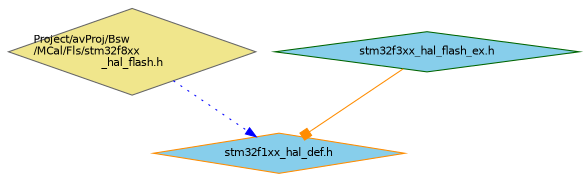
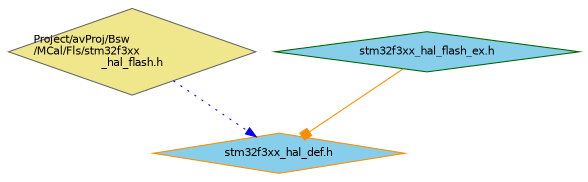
node "Project/avProj/Bsw /MCal/Fls/stm32f8xx _hal_flash.h": label "Project/avProj/Bsw /MCal/Fls/stm32f8xx _hal_flash.h" -> "Project/avProj/Bsw /MCal/Fls/stm32f3xx _hal_flash.h"
node "stm32f1xx_hal_def.h": label "stm32f1xx_hal_def.h" -> "stm32f3xx_hal_def.h"
